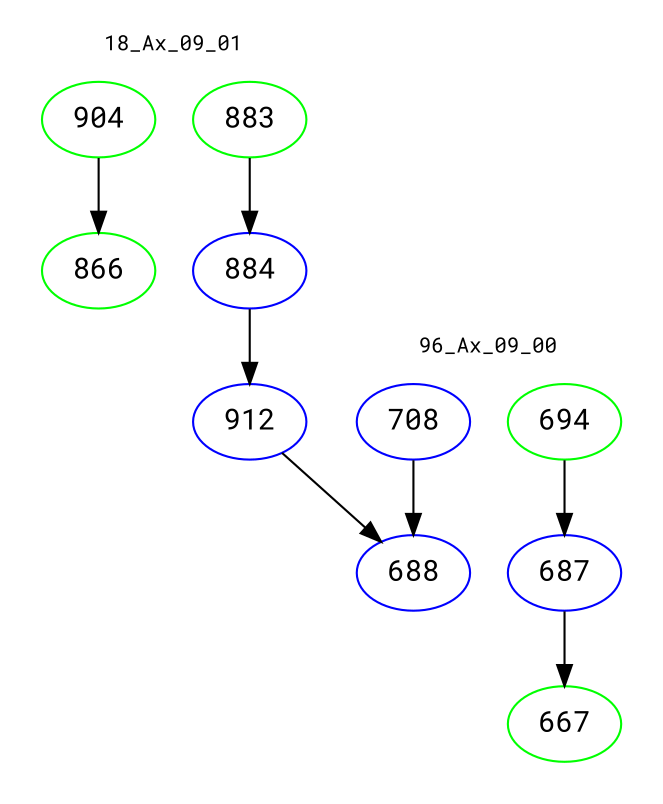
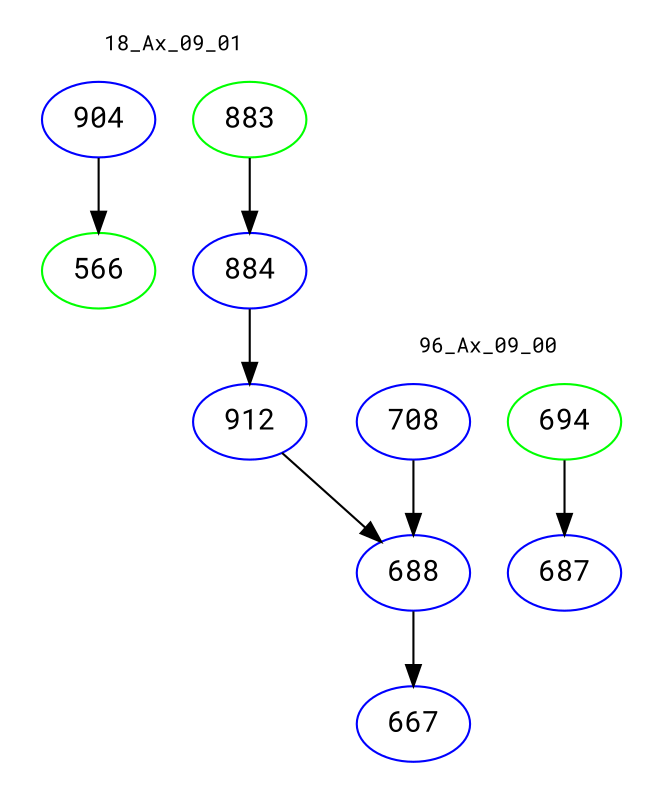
node "904": color green -> blue
node "866": label "866" -> "566"
edge "687" -> "667": now "688" -> "667"
node "667": color green -> blue
